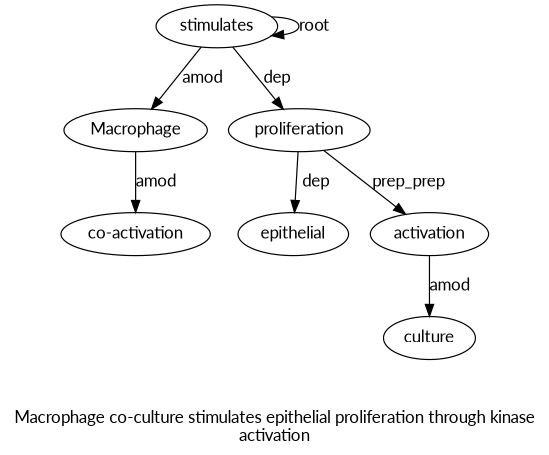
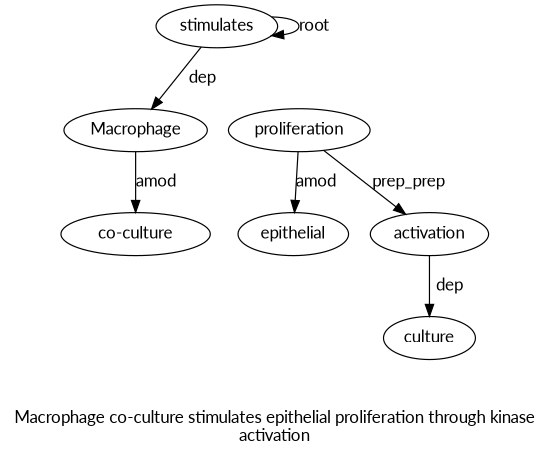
edge "stimulates" -> "proliferation": removed, label "dep"
edge "stimulates" -> "Macrophage": label "amod" -> "dep"
edge "proliferation" -> "epithelial": label "dep" -> "amod"
node "co-activation": label "co-activation" -> "co-culture"
edge "activation" -> "culture": label "amod" -> "dep"
